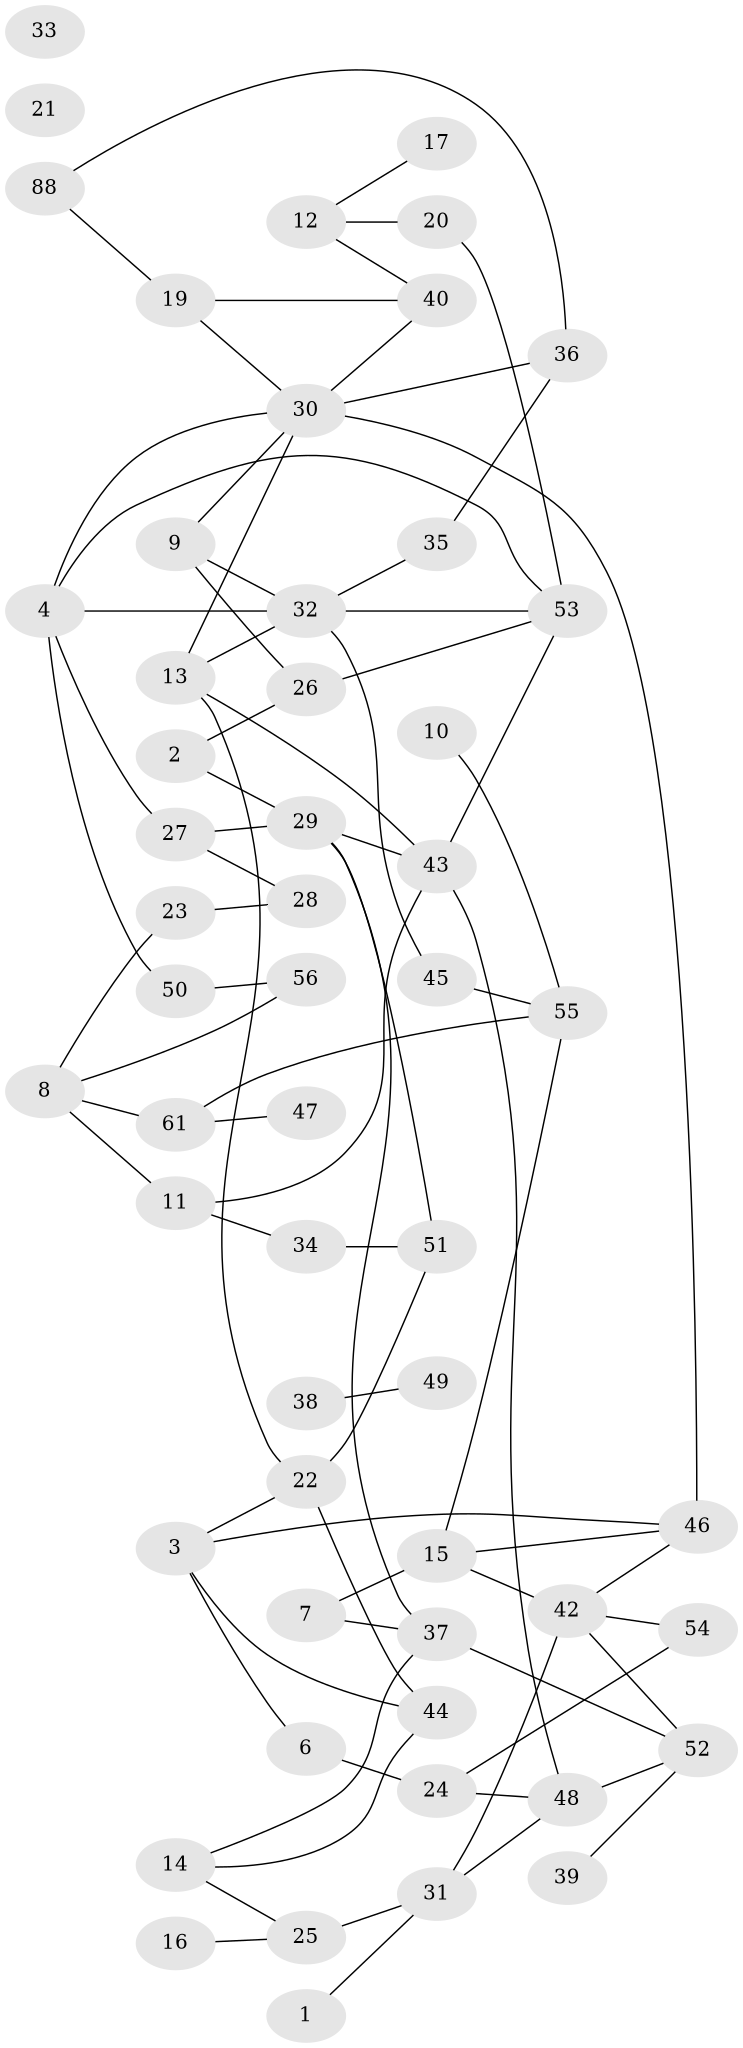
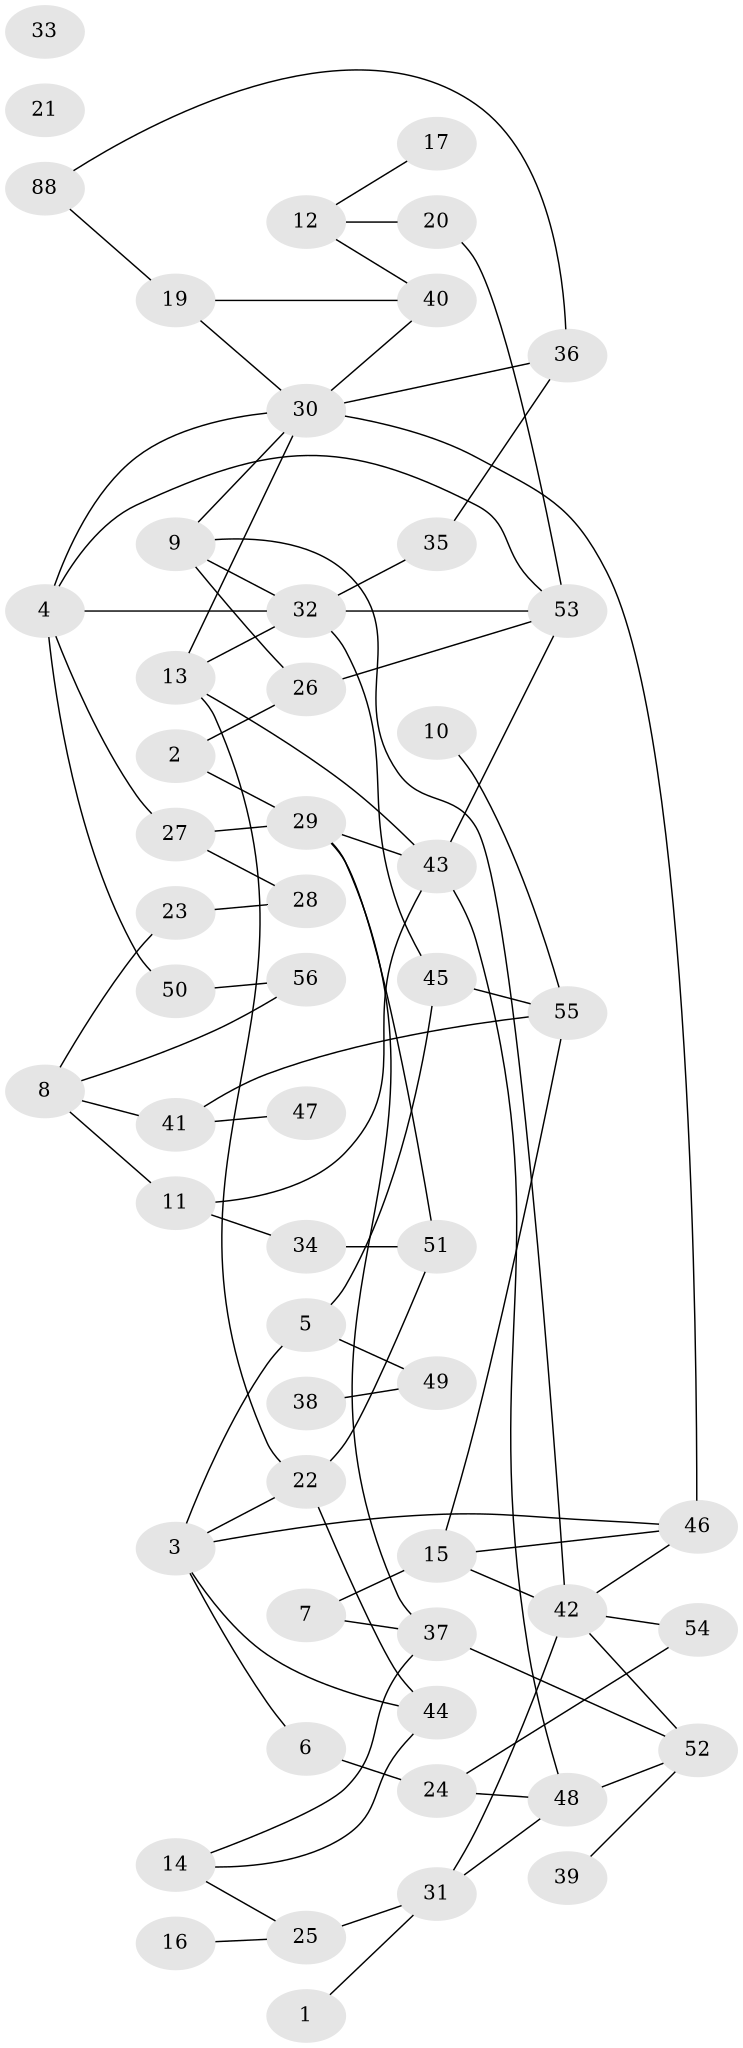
edge "9" -- "42": added
node "61": label "61" -> "41"
node "5": added
